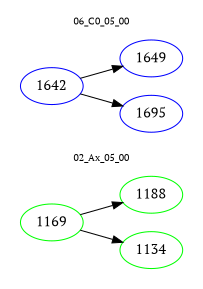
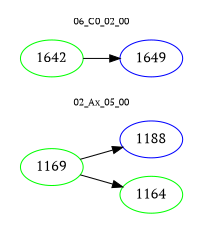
cluster "06_C0_05_00": label "06_C0_05_00" -> "06_C0_02_00"
node "1642": color blue -> green
node "1695": removed
node "1188": color green -> blue
node "1134": label "1134" -> "1164"
